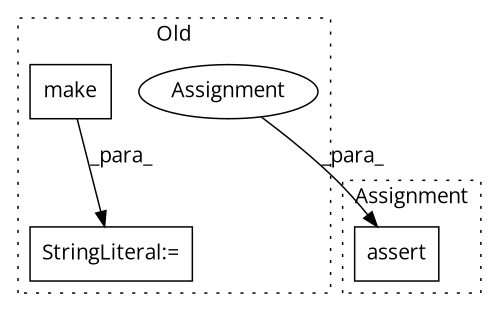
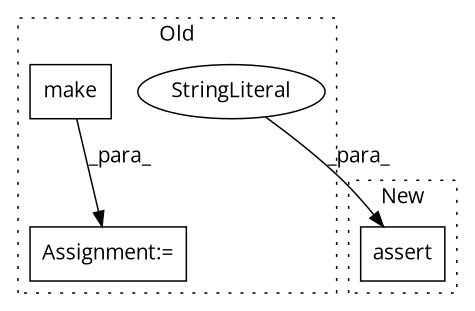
node "Assignment": label "Assignment" -> "StringLiteral"
cluster "Assignment": label "Assignment" -> "New"
node "StringLiteral:=": label "StringLiteral:=" -> "Assignment:="
